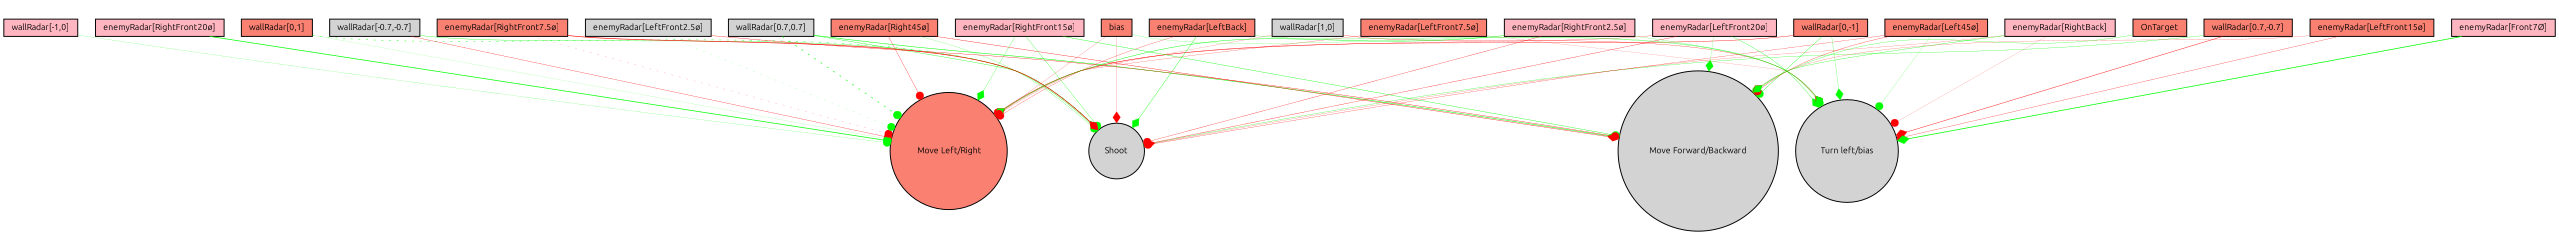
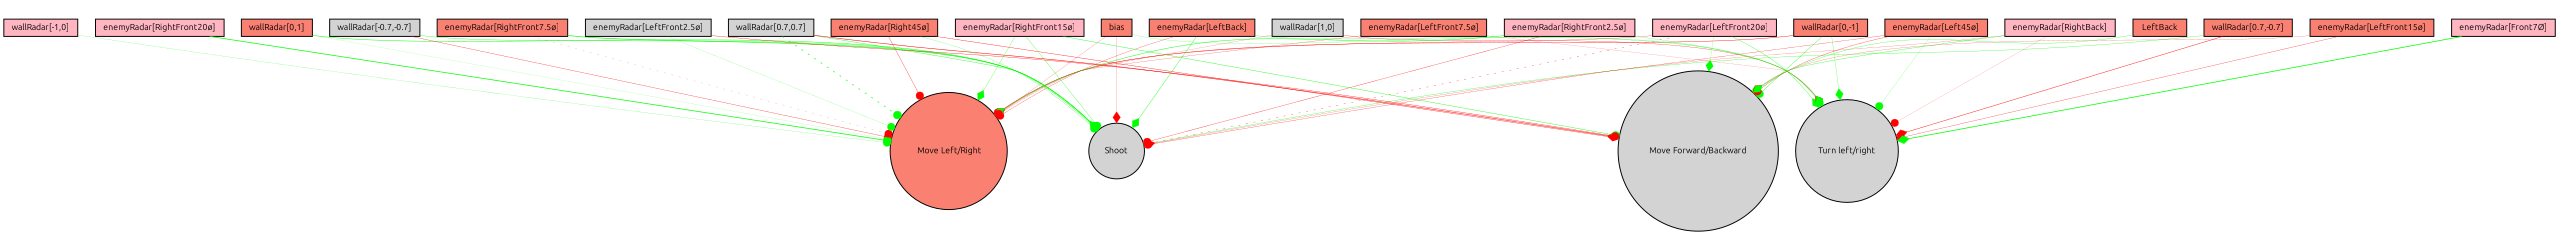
node "OnTarget": label "OnTarget" -> "LeftBack"
edge "wallRadar[0,1]" -> "Shoot": style dotted -> solid
edge "enemyRadar[RightFront7.5ø]" -> "Shoot": color red -> green
edge "wallRadar[0.7,0.7]" -> "Move Forward/Backward": color green -> red
edge "enemyRadar[LeftFront2.5ø]" -> "Move Left/Right": style dotted -> solid
edge "enemyRadar[LeftFront20ø]" -> "Shoot": style solid -> dotted
node "Turn left/bias": label "Turn left/bias" -> "Turn left/right"
